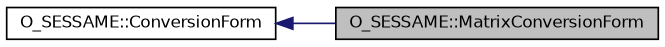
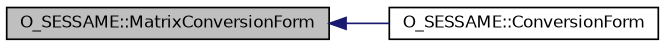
edge "O_SESSAME::MatrixConversionForm" -> "O_SESSAME::ConversionForm": reversed
